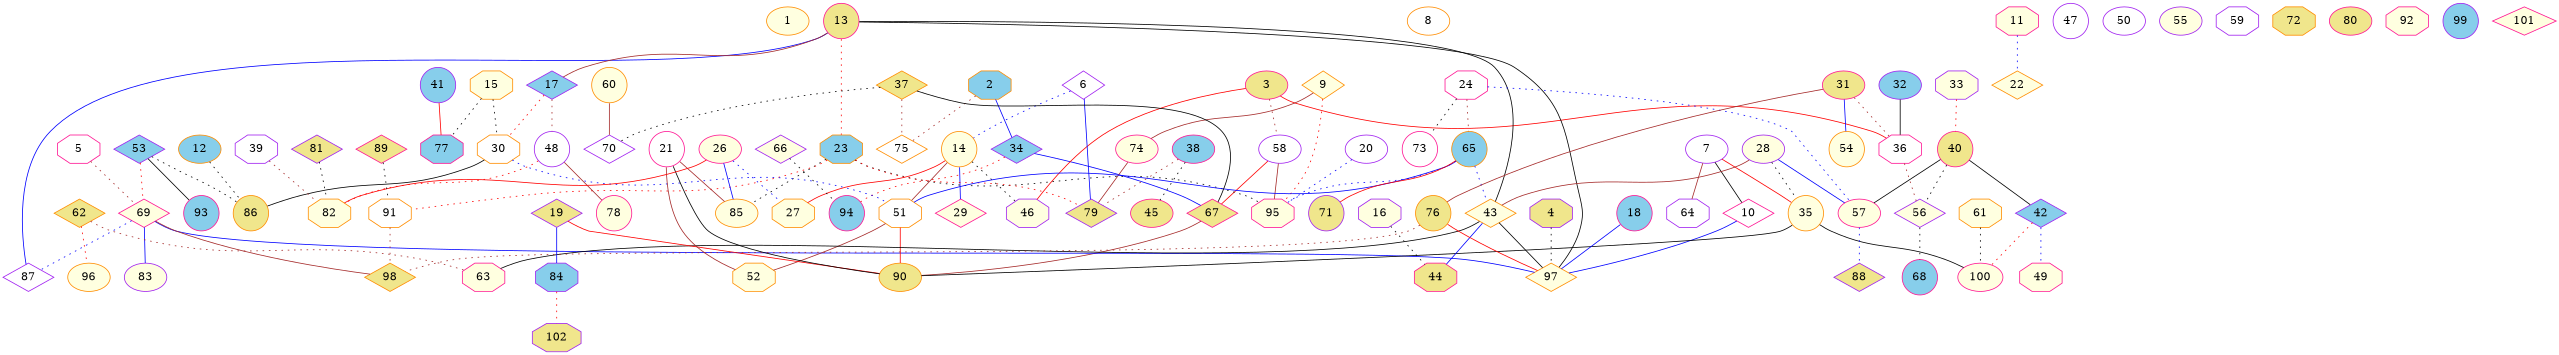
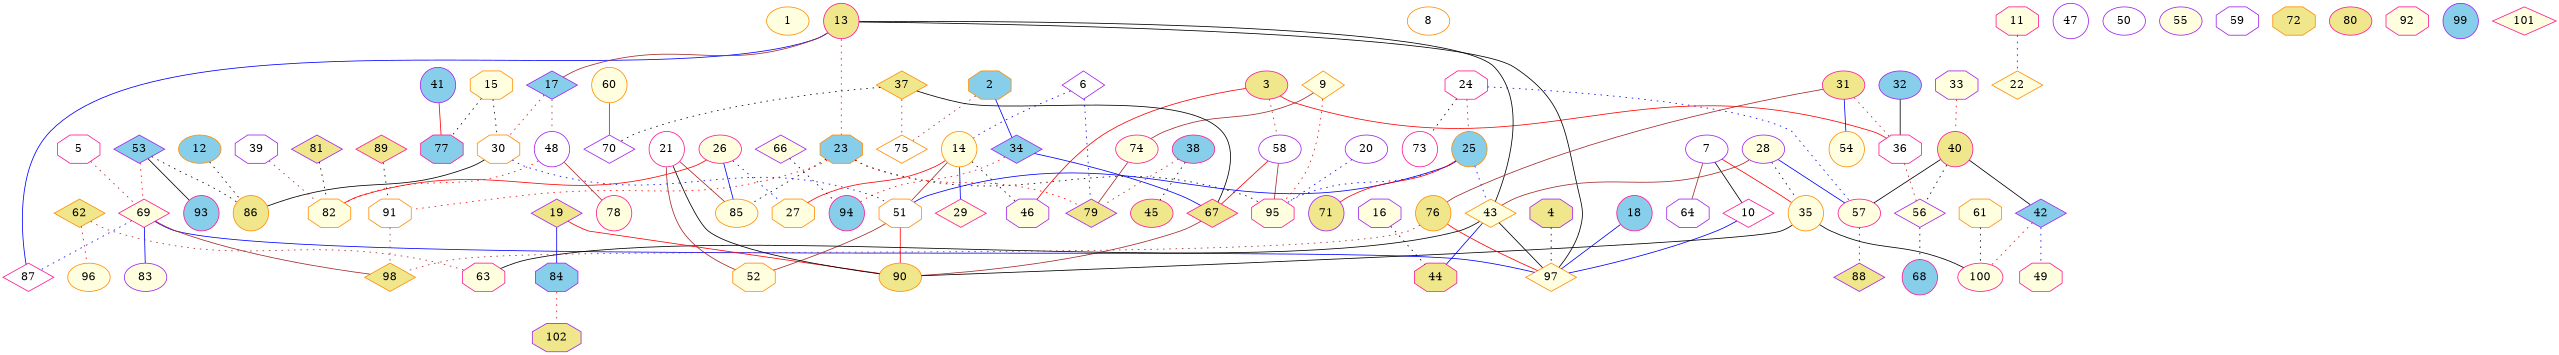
node "65": label "65" -> "25"
edge "6" -- "79": style solid -> dotted
node "87": color purple -> deeppink
